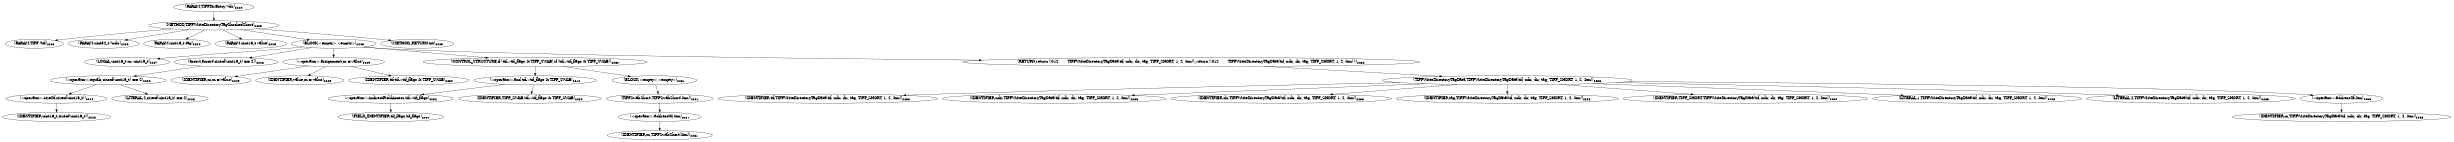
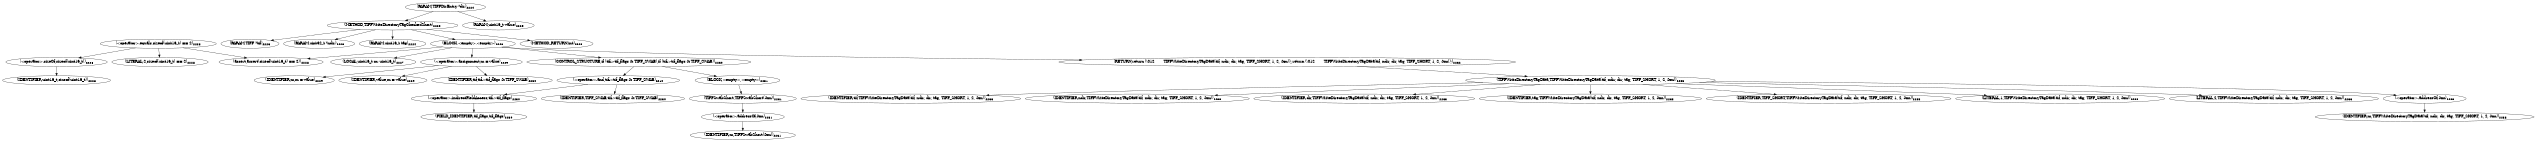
edge "(METHOD,TIFFWriteDirectoryTagCheckedShort)" -> "(PARAM,uint16_t value)": now "(PARAM,TIFFDirEntry *dir)" -> "(PARAM,uint16_t value)"
edge "(assert,assert(sizeof(uint16_t) == 2))" -> "(<operator>.equals,sizeof(uint16_t) == 2)": reversed
